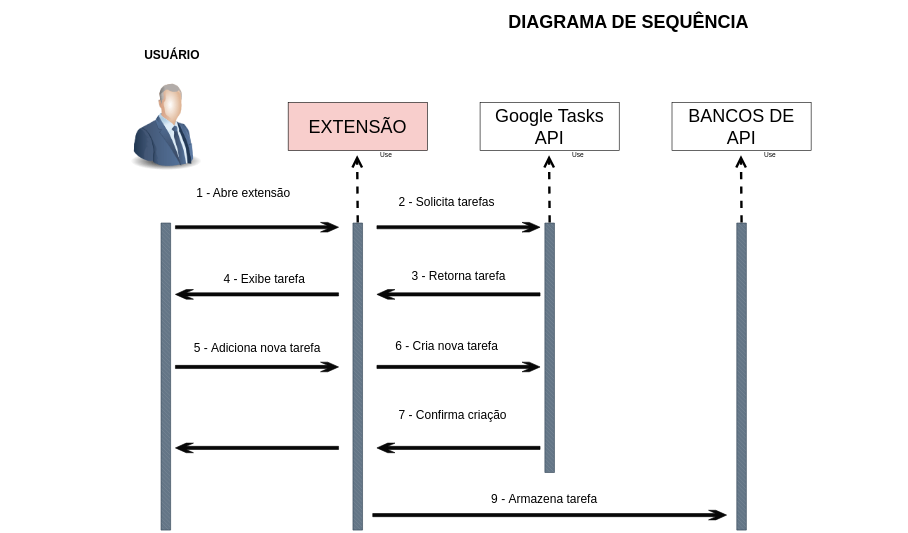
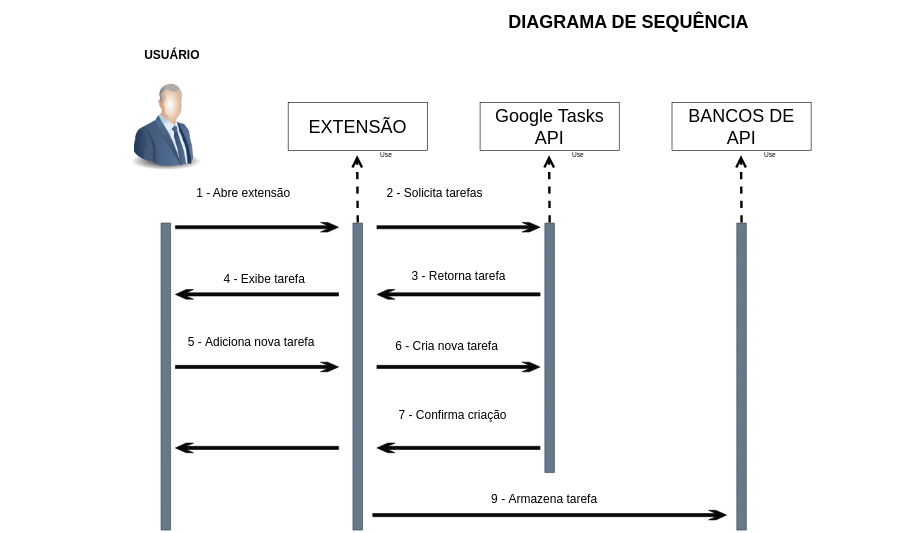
node "EXTENSÃO": fillcolor #f8cecc -> #ffffff
node "2 - Solicita tarefas": moved (447, 201) -> (435, 192)
node "5 - Adiciona nova tarefa": moved (257, 348) -> (251, 342)
